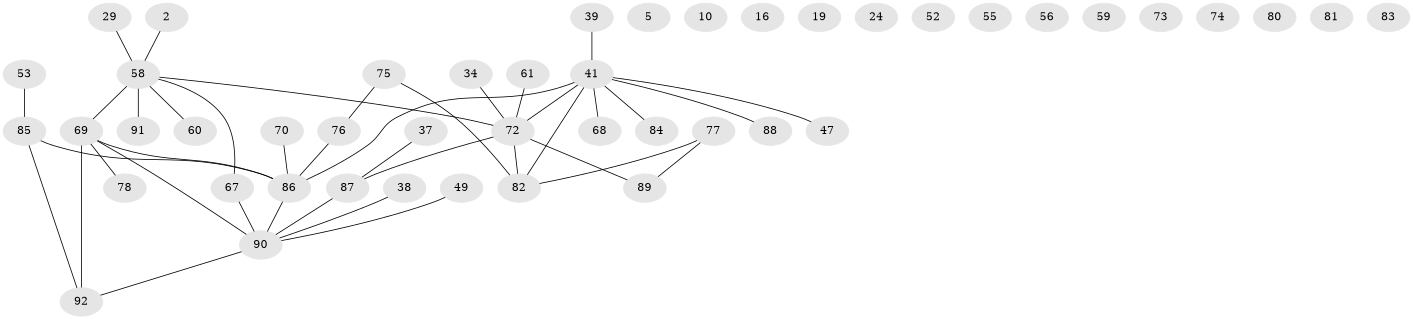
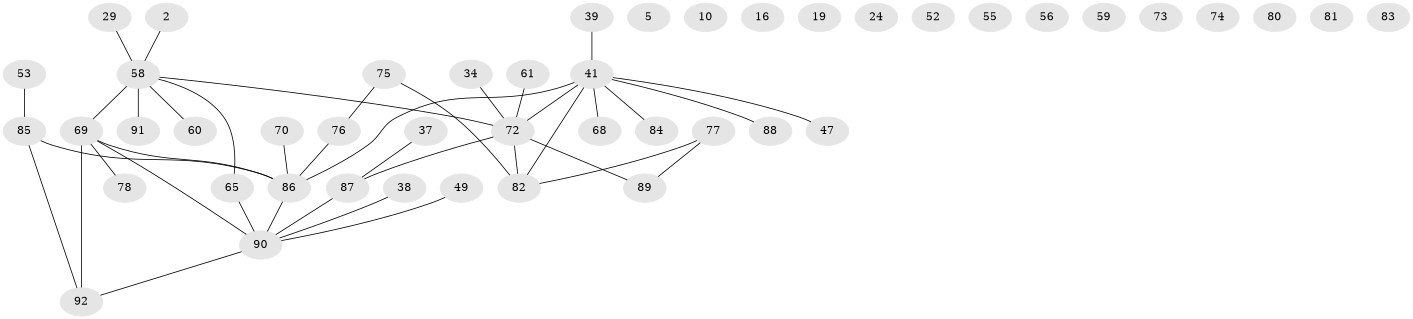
node "67": label "67" -> "65"
